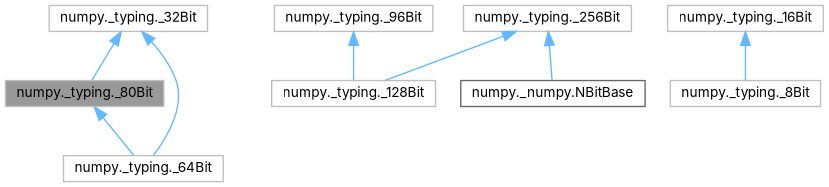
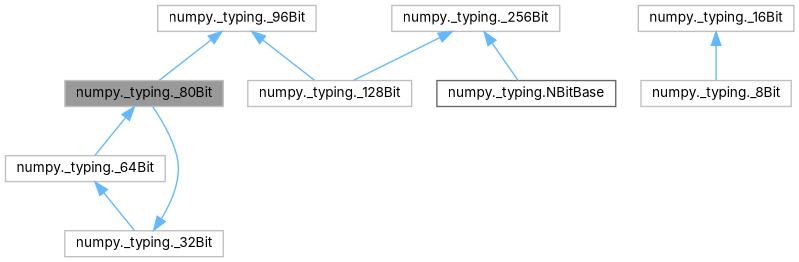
edge "numpy._typing._80Bit" -> "numpy._typing._96Bit": added
node "numpy._numpy.NBitBase": label "numpy._numpy.NBitBase" -> "numpy._typing.NBitBase"
edge "numpy._typing._64Bit" -> "numpy._typing._32Bit": reversed
